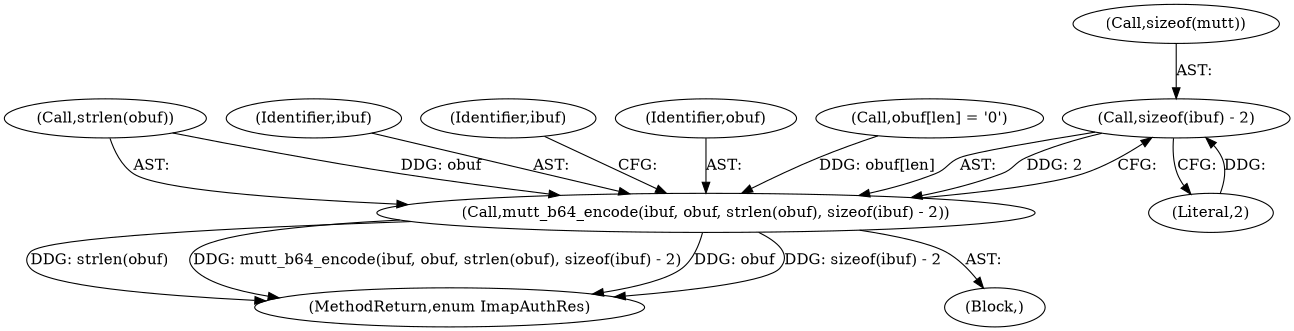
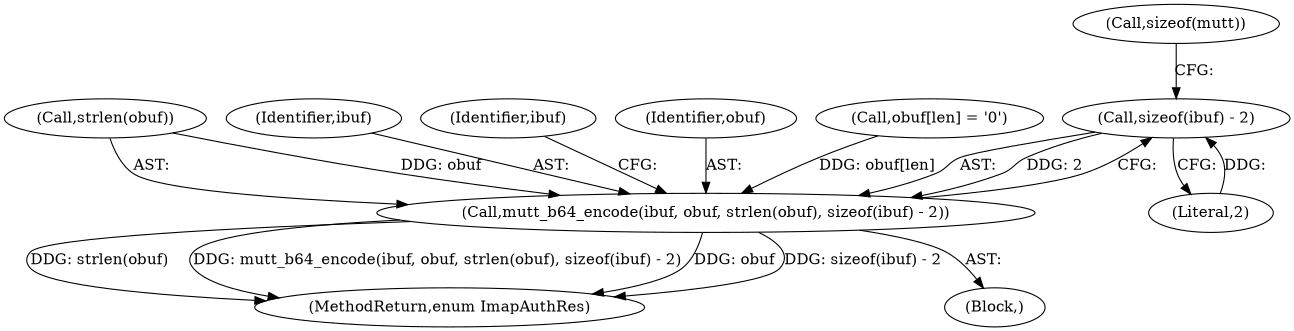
edge "(Call,sizeof(mutt))" -> "(Call,sizeof(ibuf) - 2)": label "AST: " -> "CFG: "
